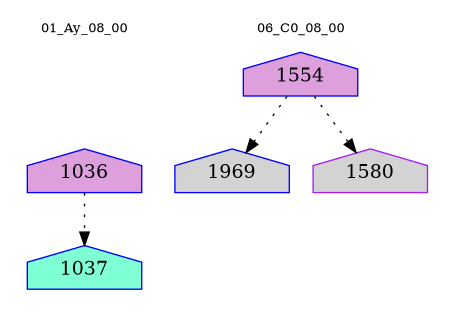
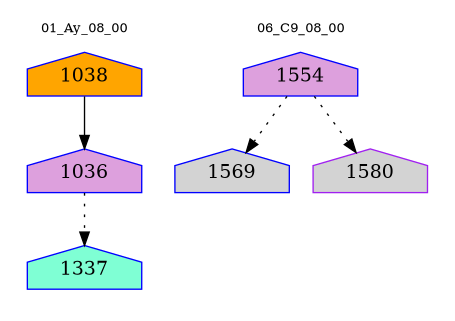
cluster "06_C0_08_00": label "06_C0_08_00" -> "06_C9_08_00"
node "1038": added
node "1969": label "1969" -> "1569"
node "1037": label "1037" -> "1337"
